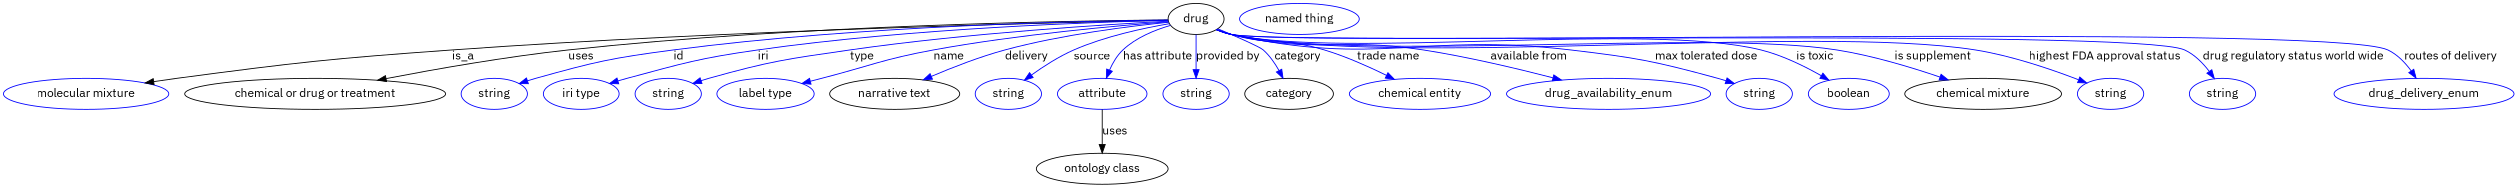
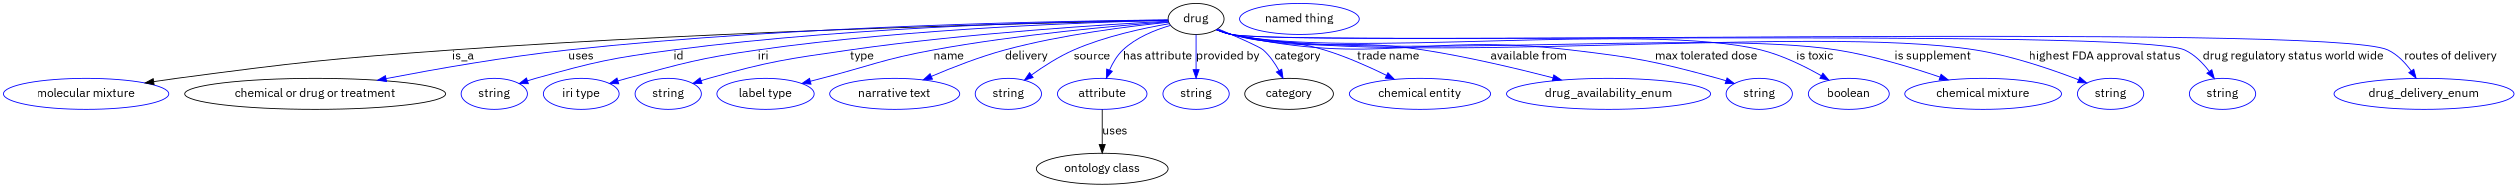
edge "drug" -> "chemical or drug or treatment": color black -> blue
node "narrative text": color black -> blue
node "chemical mixture": color black -> blue
